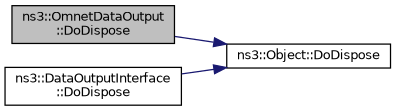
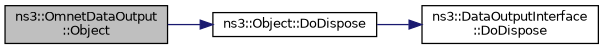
node "ns3::OmnetDataOutput ::DoDispose": label "ns3::OmnetDataOutput ::DoDispose" -> "ns3::OmnetDataOutput ::Object"
edge "ns3::DataOutputInterface ::DoDispose" -> "ns3::Object::DoDispose": reversed
